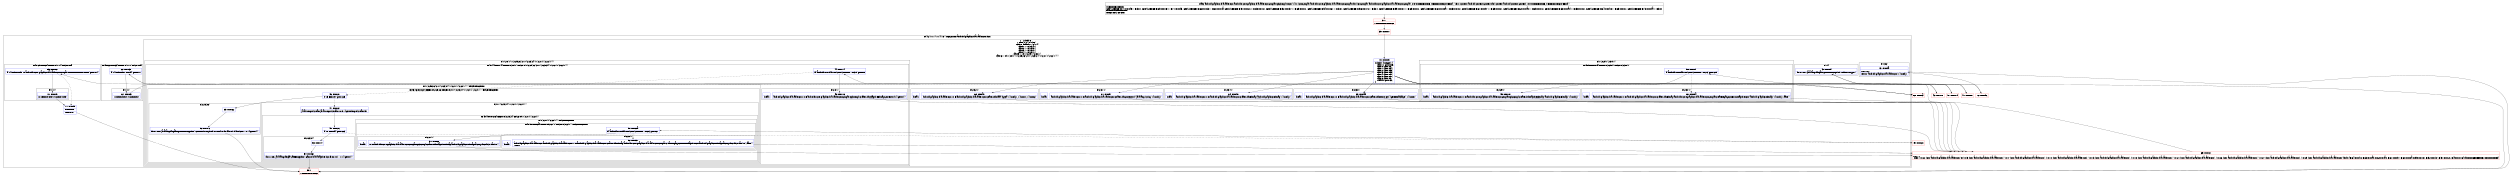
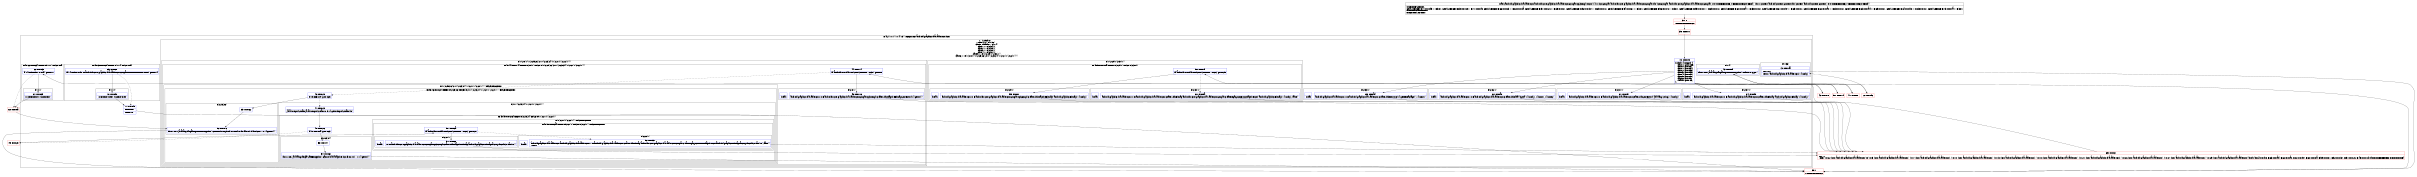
edge "68: 0x00ca" -> "69: 0x00ce": now "68: 0x00ca" -> "56: 0x007c"
